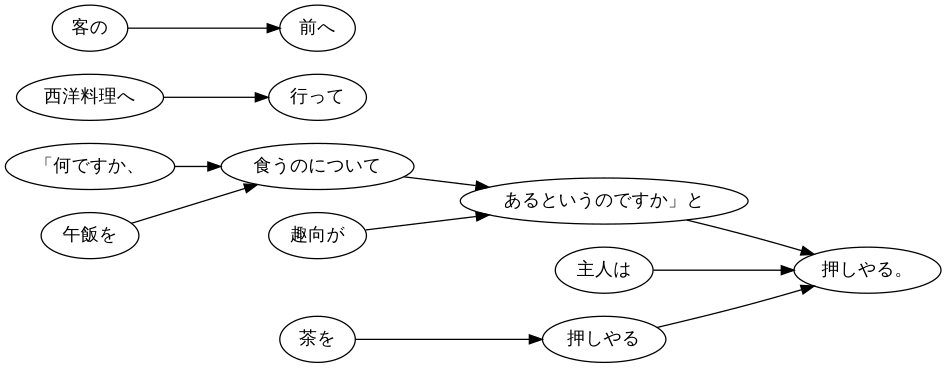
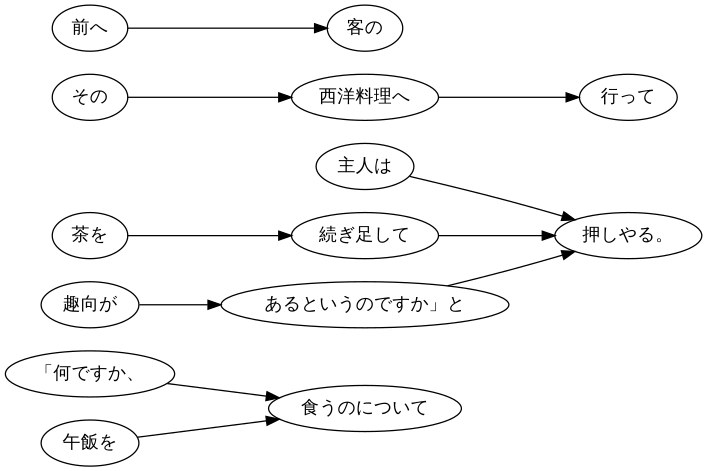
edge "客の" -> "前へ": reversed
node "その": added
edge "食うのについて" -> "あるというのですか」と": removed
node "押しやる": label "押しやる" -> "続ぎ足して"
